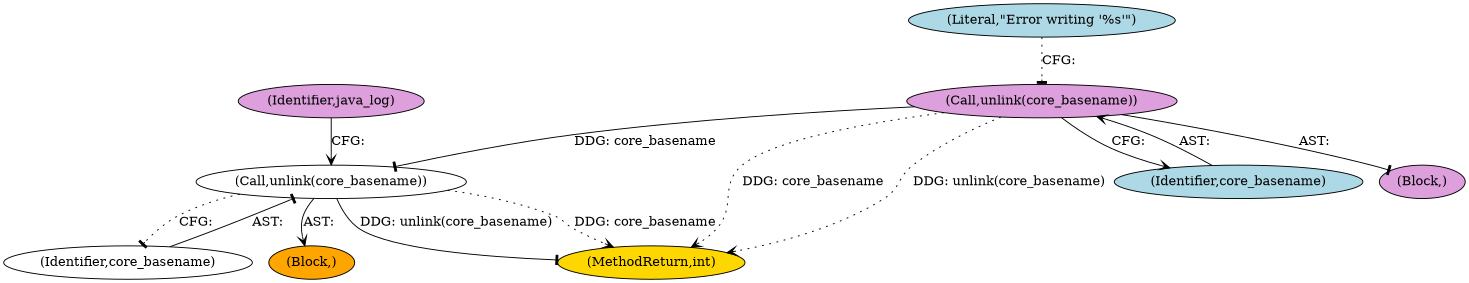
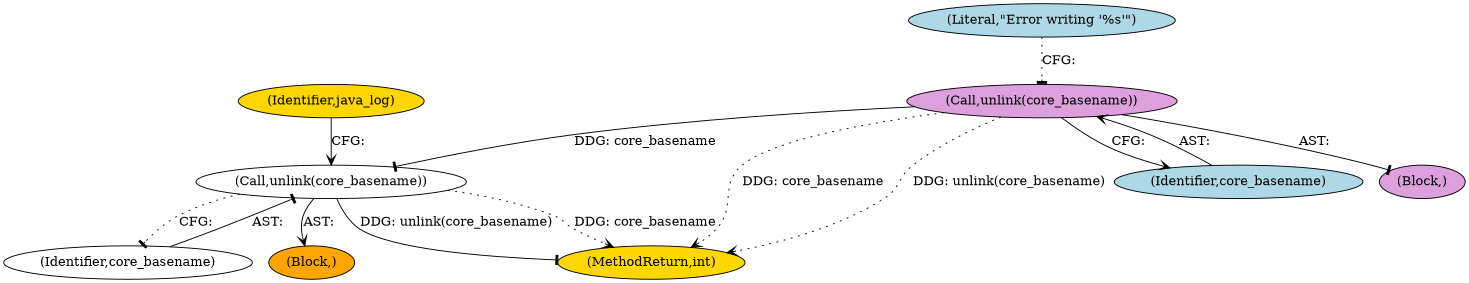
node "(Identifier,java_log)": fillcolor plum -> gold
